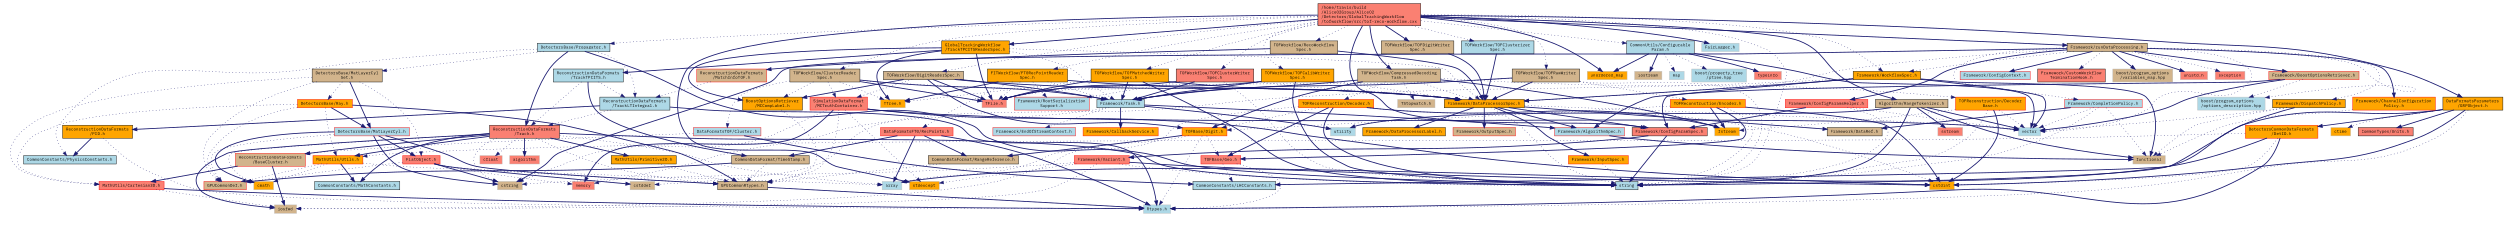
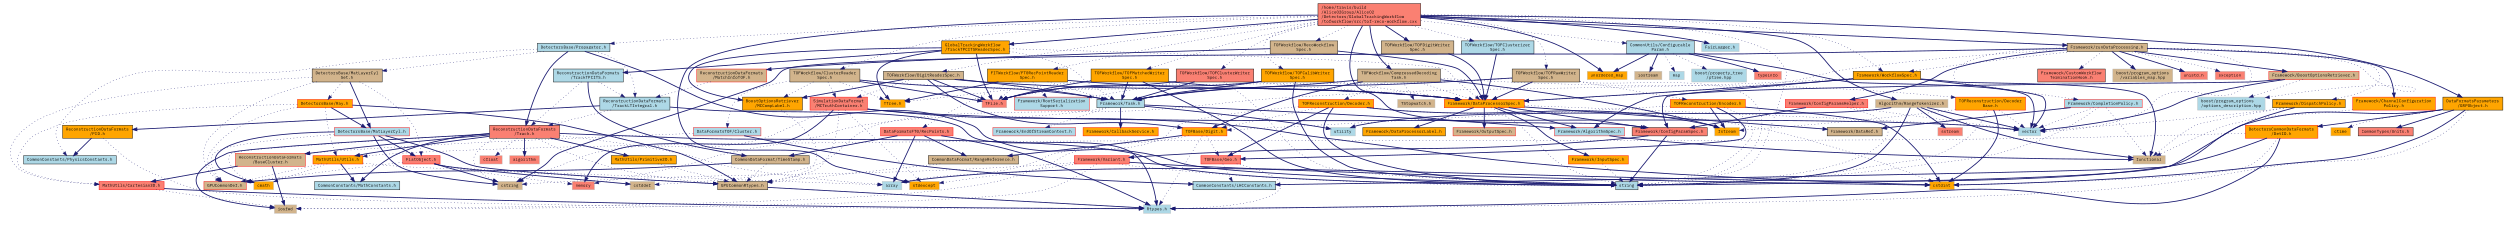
node "Framework/ConfigContext.h": removed
node "Framework/DataProcessorSpec.h": color black -> red
node "Algorithm/RangeTokenizer.h": color black -> grey75
